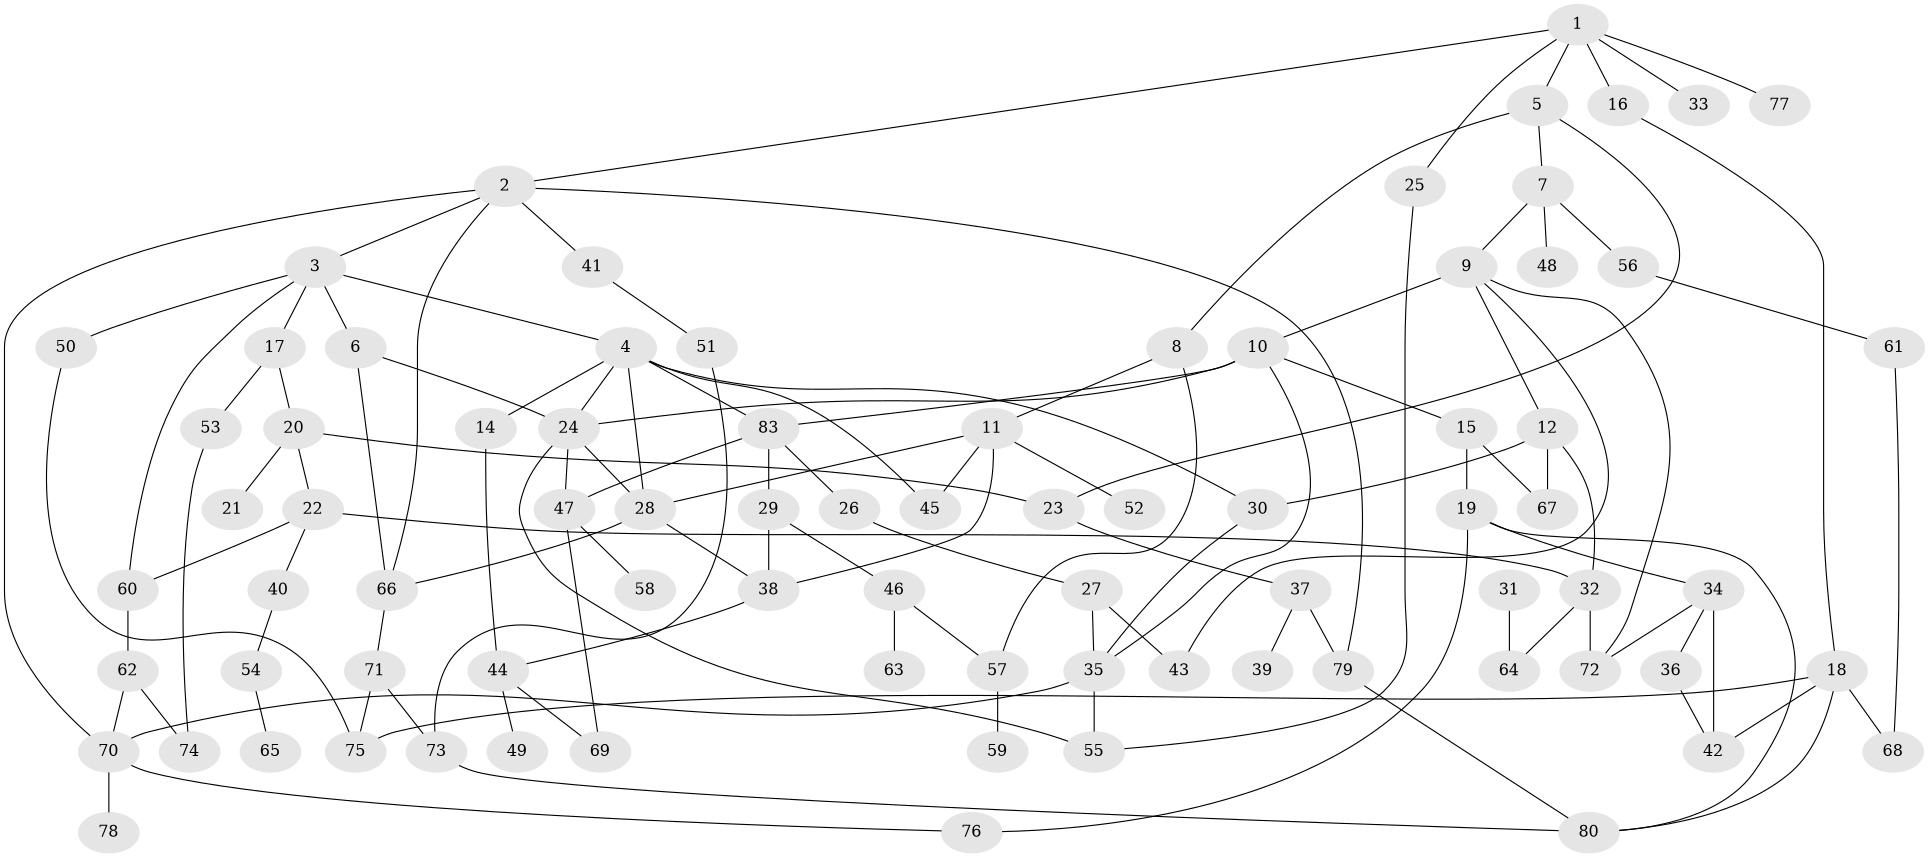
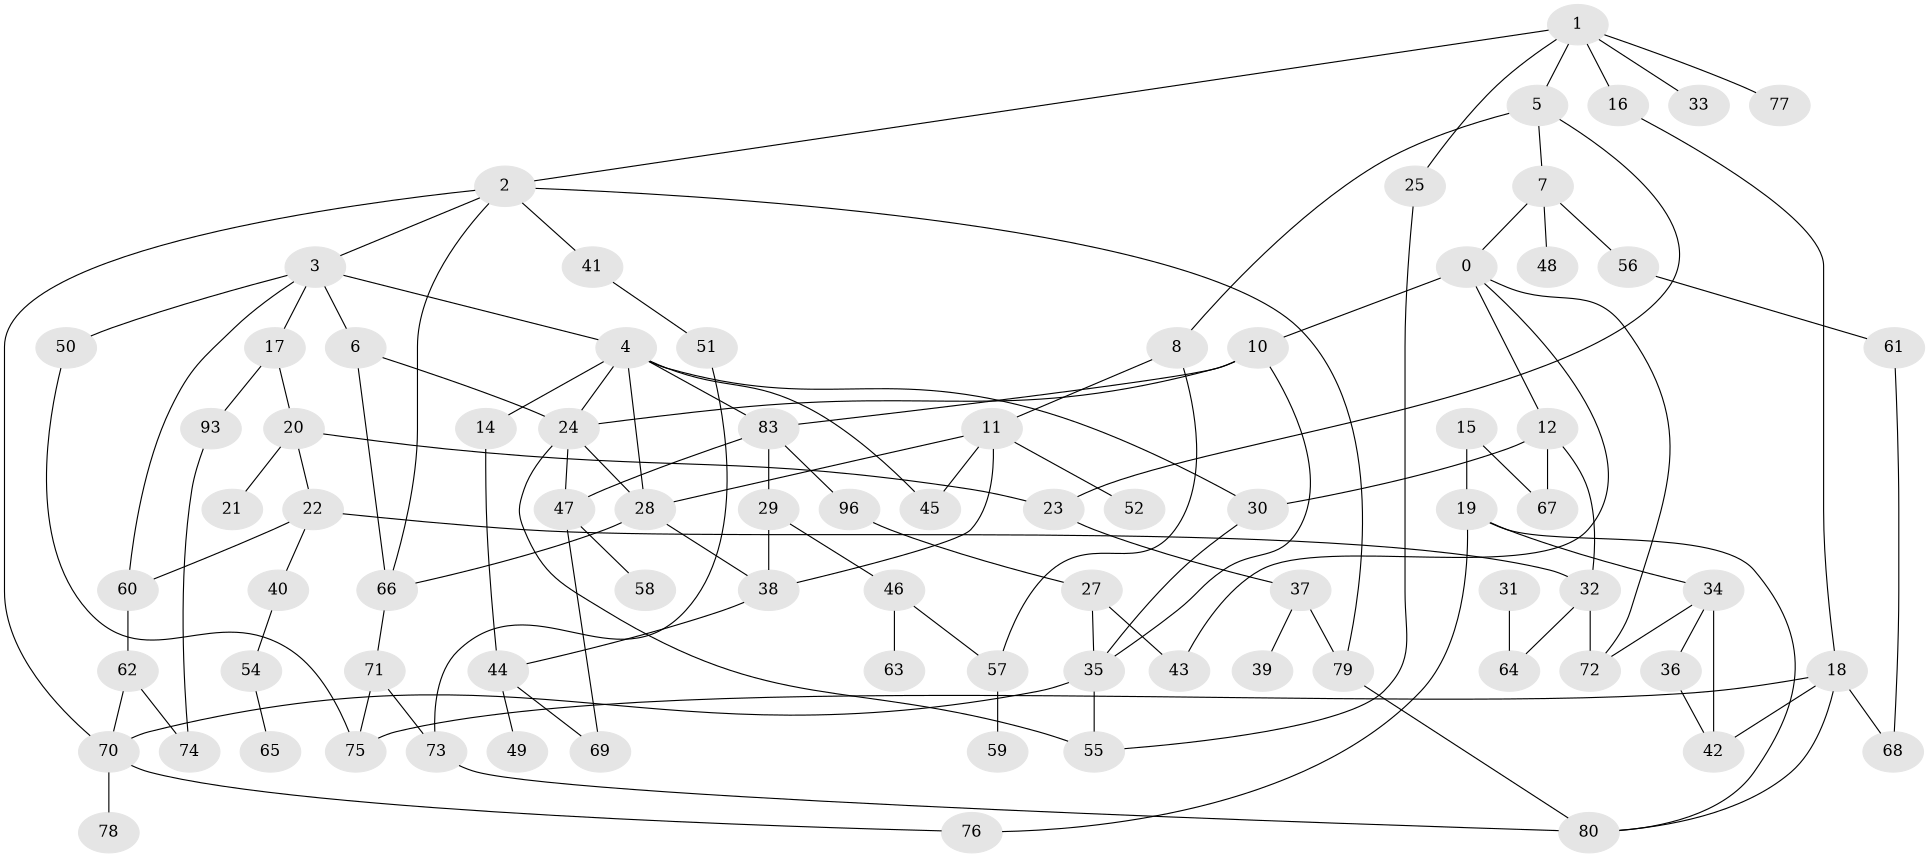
node "9": label "9" -> "0"
edge "10" -- "15": removed
node "53": label "53" -> "93"
node "26": label "26" -> "96"
